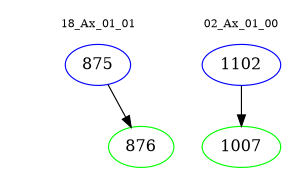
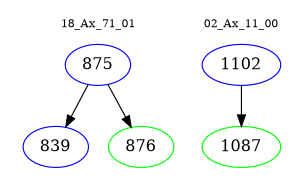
cluster "18_Ax_01_01": label "18_Ax_01_01" -> "18_Ax_71_01"
cluster "02_Ax_01_00": label "02_Ax_01_00" -> "02_Ax_11_00"
node "839": added
node "1007": label "1007" -> "1087"
